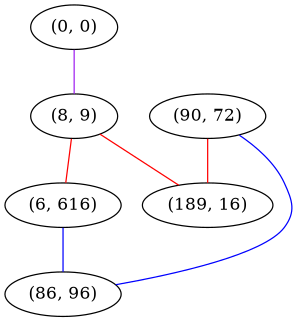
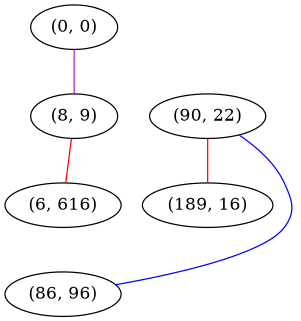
node "(90, 72)": label "(90, 72)" -> "(90, 22)"
edge "(8, 9)" -- "(189, 16)": removed
edge "(6, 616)" -- "(86, 96)": removed
